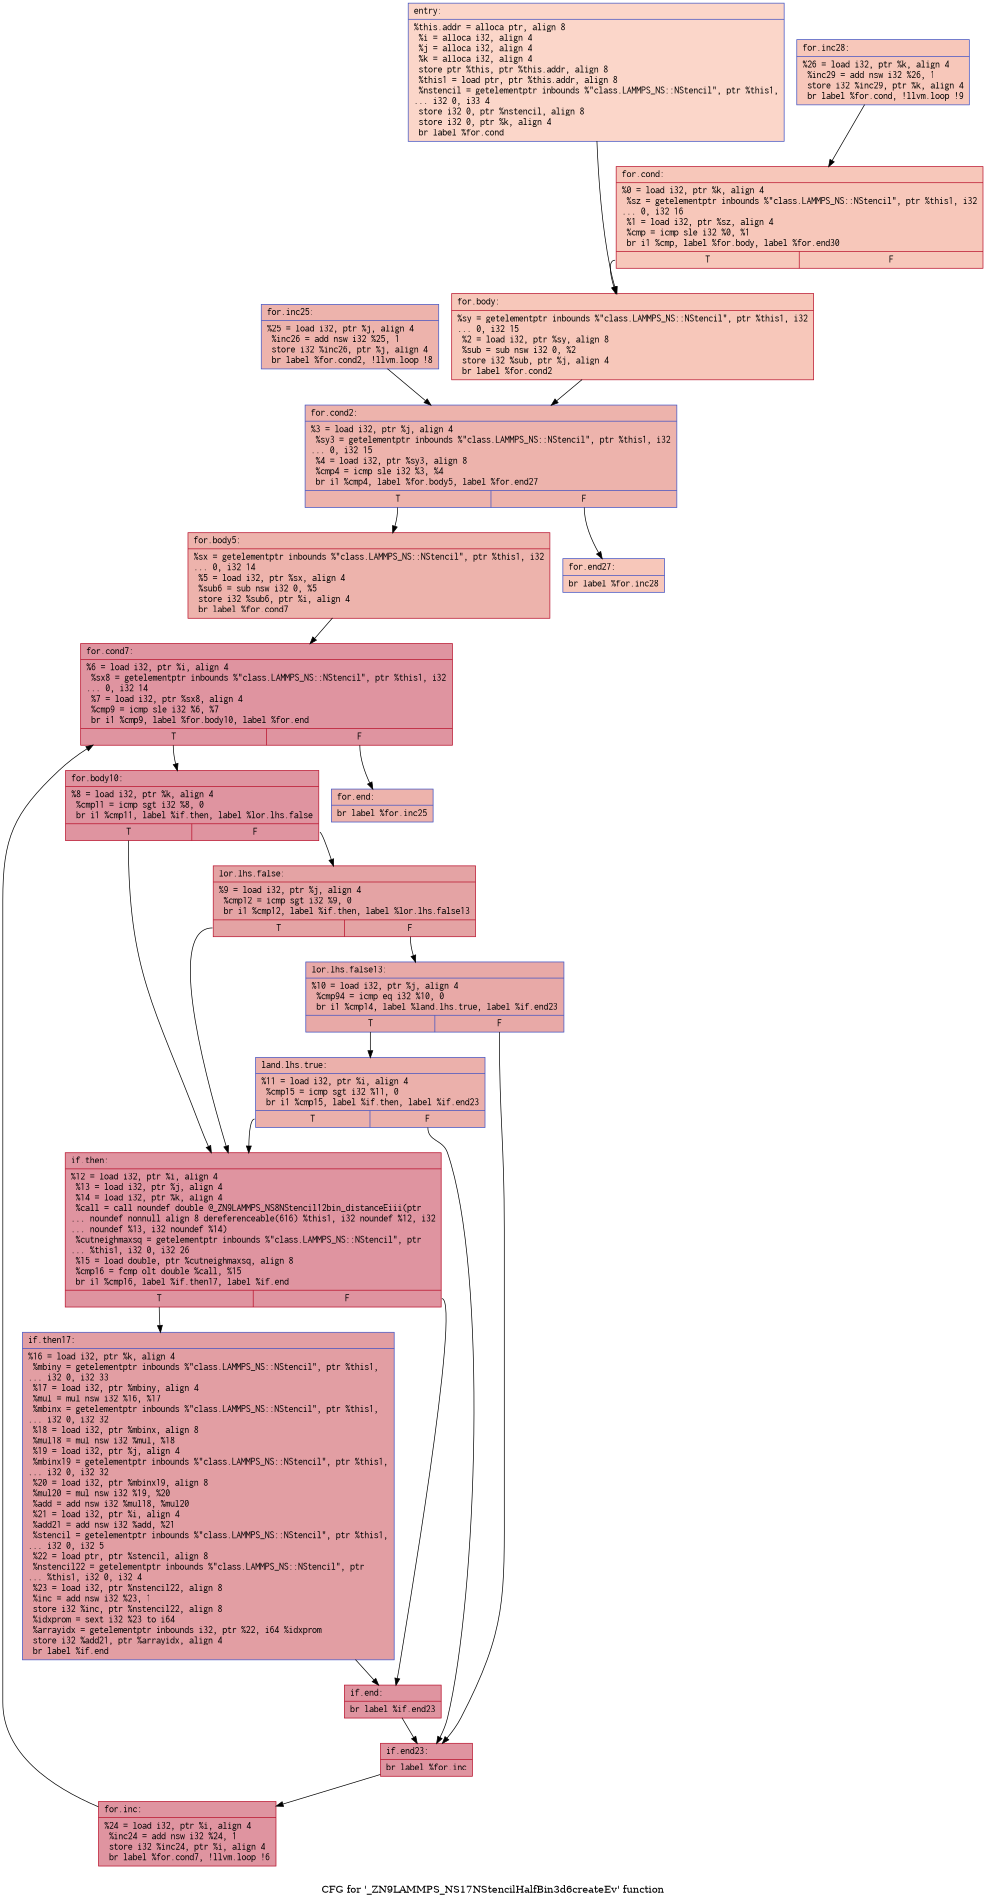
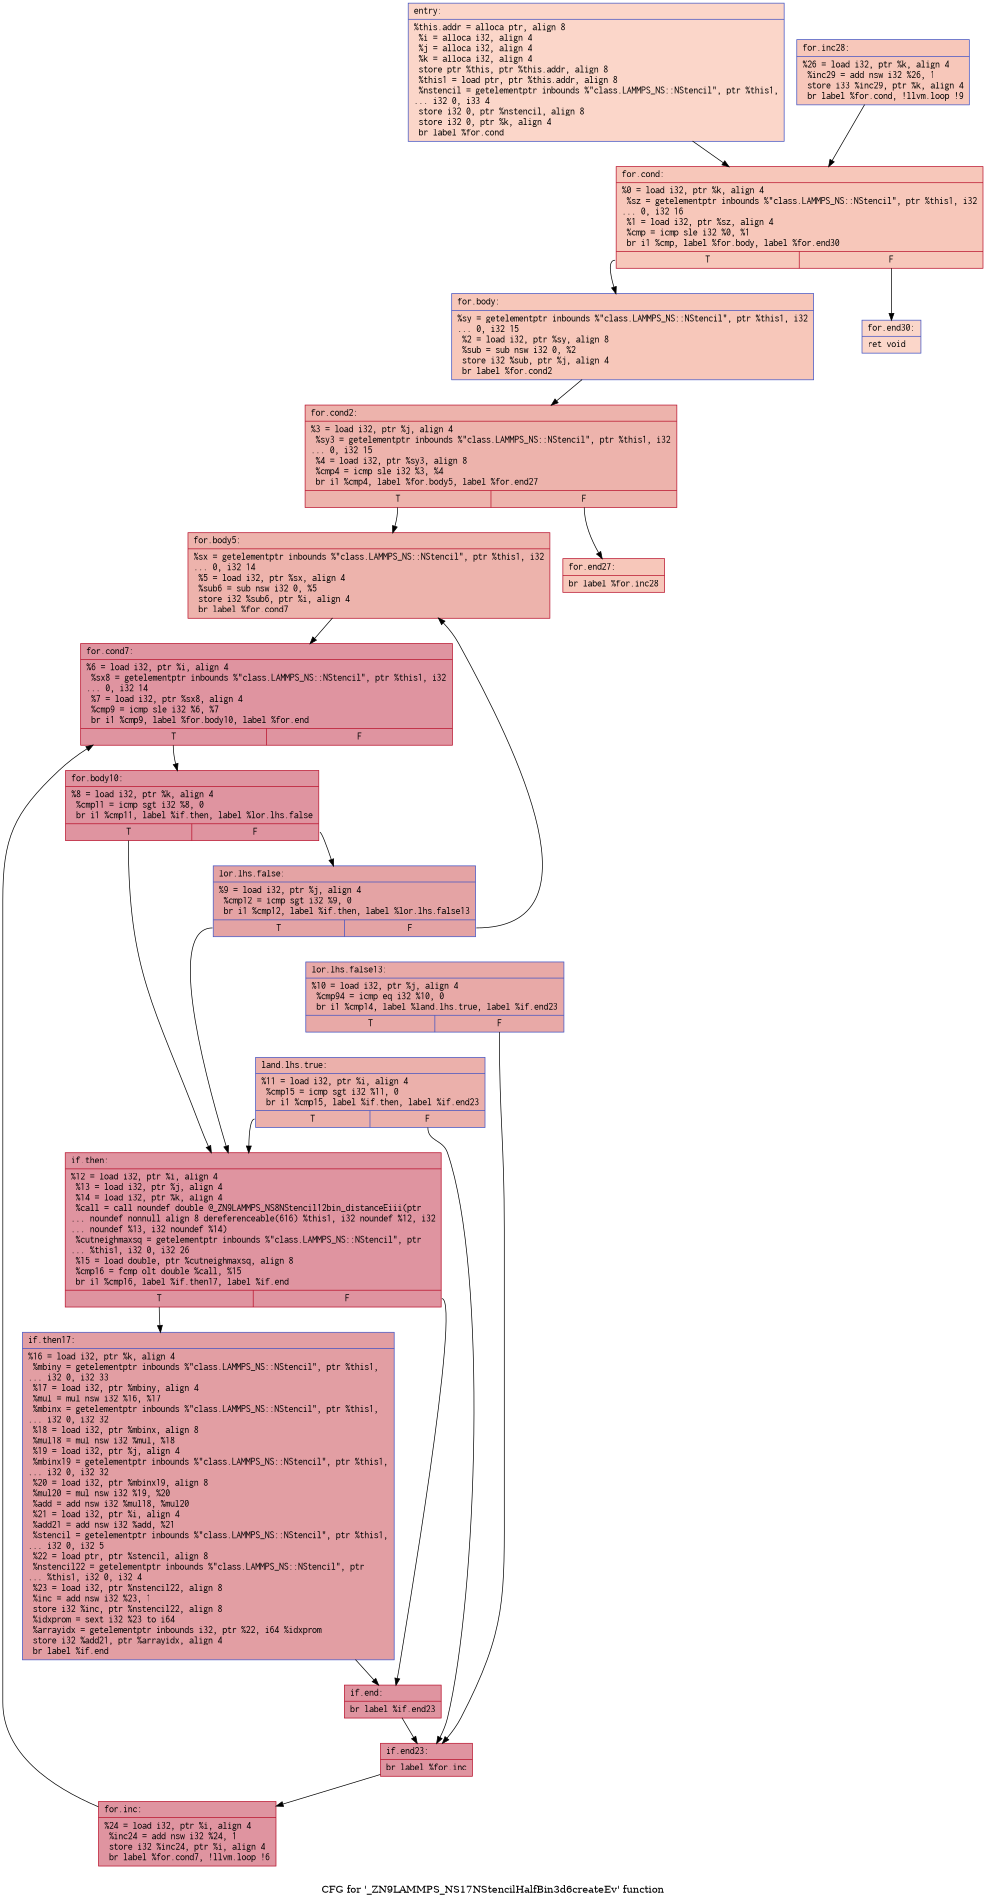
node "for.inc28:": text "store i32 %inc29, ptr %k, align 4" -> "store i33 %inc29, ptr %k, align 4"
edge "entry:" -> "for.body:": now "entry:" -> "for.cond:"
node "for.inc25:": removed
node "for.body:": color #b70d28ff -> #3d50c3ff
node "for.end30:": added
node "for.cond2:": color #3d50c3ff -> #b70d28ff
node "for.end27:": color #3d50c3ff -> #b70d28ff
node "for.end:": removed
node "lor.lhs.false:": color #b70d28ff -> #3d50c3ff
edge "lor.lhs.false:" -> "lor.lhs.false13:": now "lor.lhs.false:" -> "for.body5:"
edge "lor.lhs.false13:" -> "land.lhs.true:": removed
